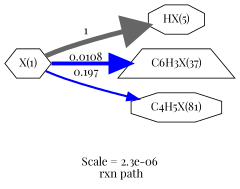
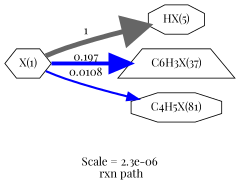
edge "X(1)" -> "C6H3X(37)": label " 0.0108" -> " 0.197"
edge "X(1)" -> "C4H5X(81)": label " 0.197" -> " 0.0108"
